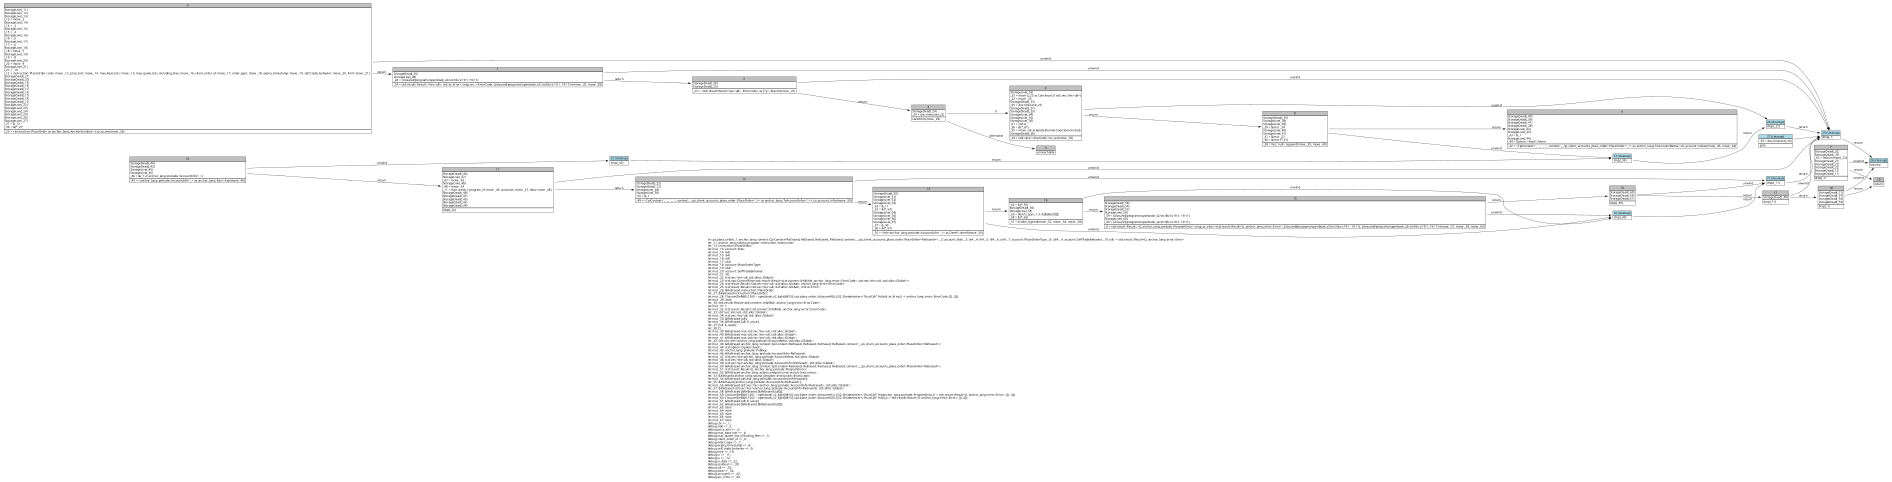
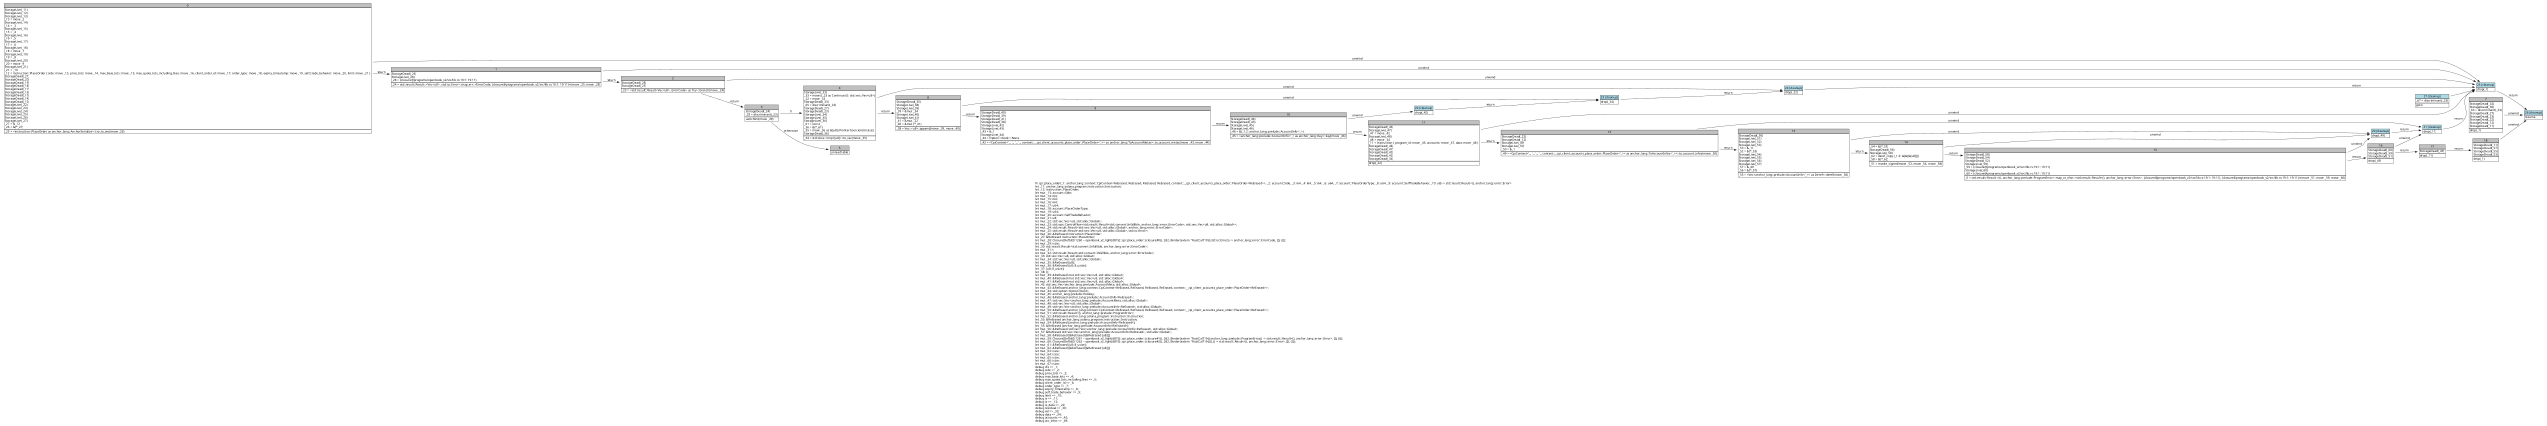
edge "9" -> "10": added, label "return"
edge "17" -> "25 (cleanup)": removed, label "unwind"
node "19": removed
